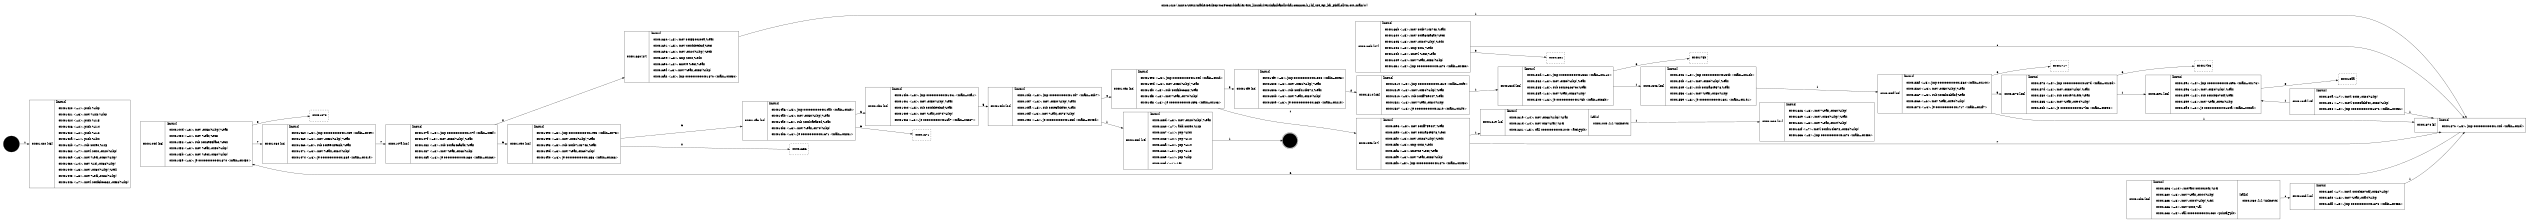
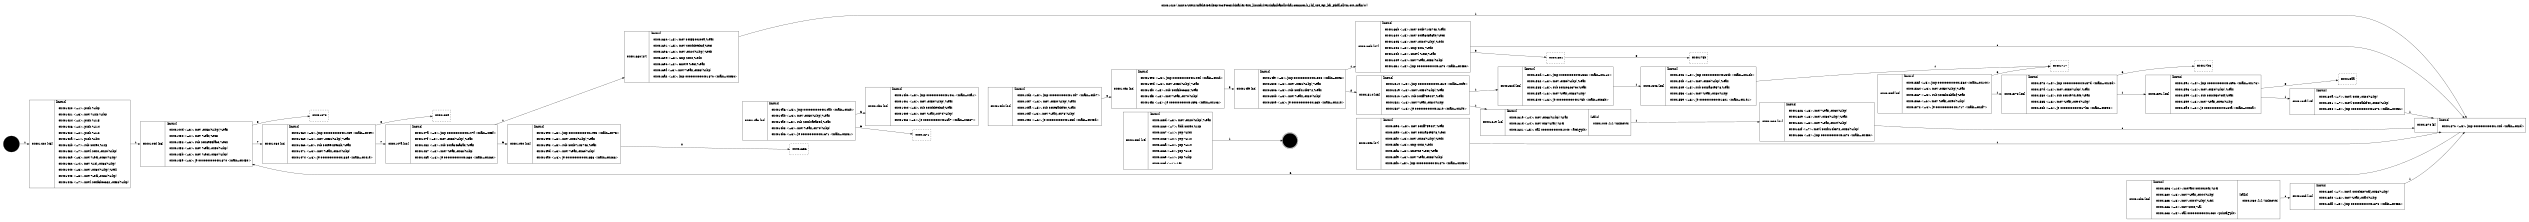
edge "0x40152d [25]" -> "0x40175b": now "0x401601" -> "0x40175b"
edge "0x4014fe [22]" -> "0x40163b [27]": added, label "1"
edge "0x401546 [25]" -> "0x40155f [25]": now "0x401546 [25]" -> "0x401717"
edge "0x40155f [25]" -> "0x401578 [25]": label " 3" -> " 1"
edge "0x40184a [19]" -> "0x401591 [25]": reversed
edge "0x4014bc [22]" -> "0x4014d2 [22]": removed, label "5"
node "0x40183e": added
edge "0x40147a [22]" -> "0x40168c [27]": label " 2" -> " 1"
edge "0x40155f [25]" -> "0x40187c [5]": now "0x401626 [21]" -> "0x40187c [5]"
edge "0x4014e8 [22]" -> "0x4015e6 [27]": removed, label "1"
edge "0x4014d2 [22]" -> "0x40185d [19]": removed, label "1"
edge "0x401490 [22]" -> "0x4014a6 [22]": removed, label "6"
edge "0x4015e6 [27]" -> "0x401619 [13]": now "0x401514 [25]" -> "0x401619 [13]"
edge "0x4015e6 [27]" -> "0x40187c [5]": label " 7" -> " 1"
edge "0x401420 [45]" -> "0x40144d [23]": added, label "1"
